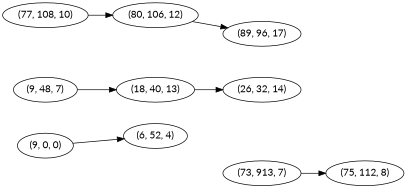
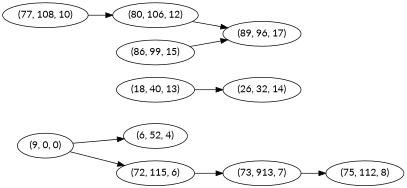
node "(86, 99, 15)": added
node "(9, 48, 7)": removed
node "(72, 115, 6)": added
